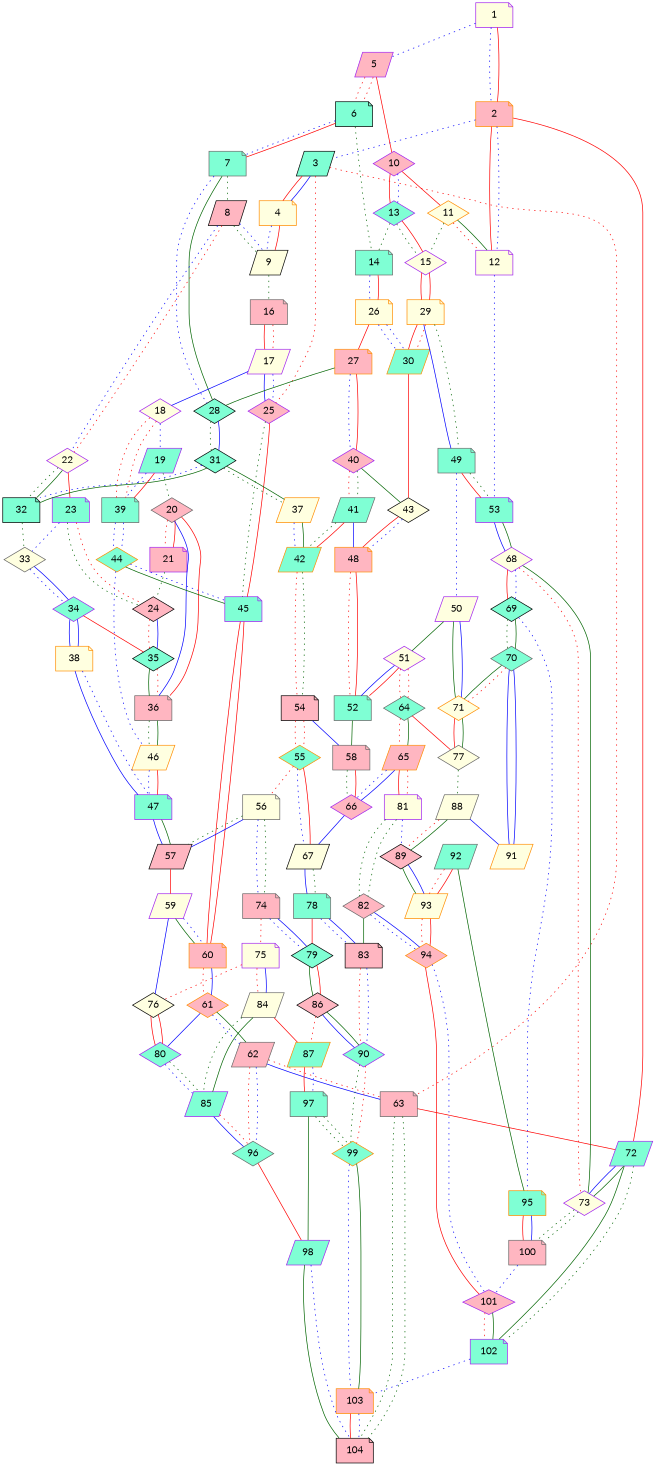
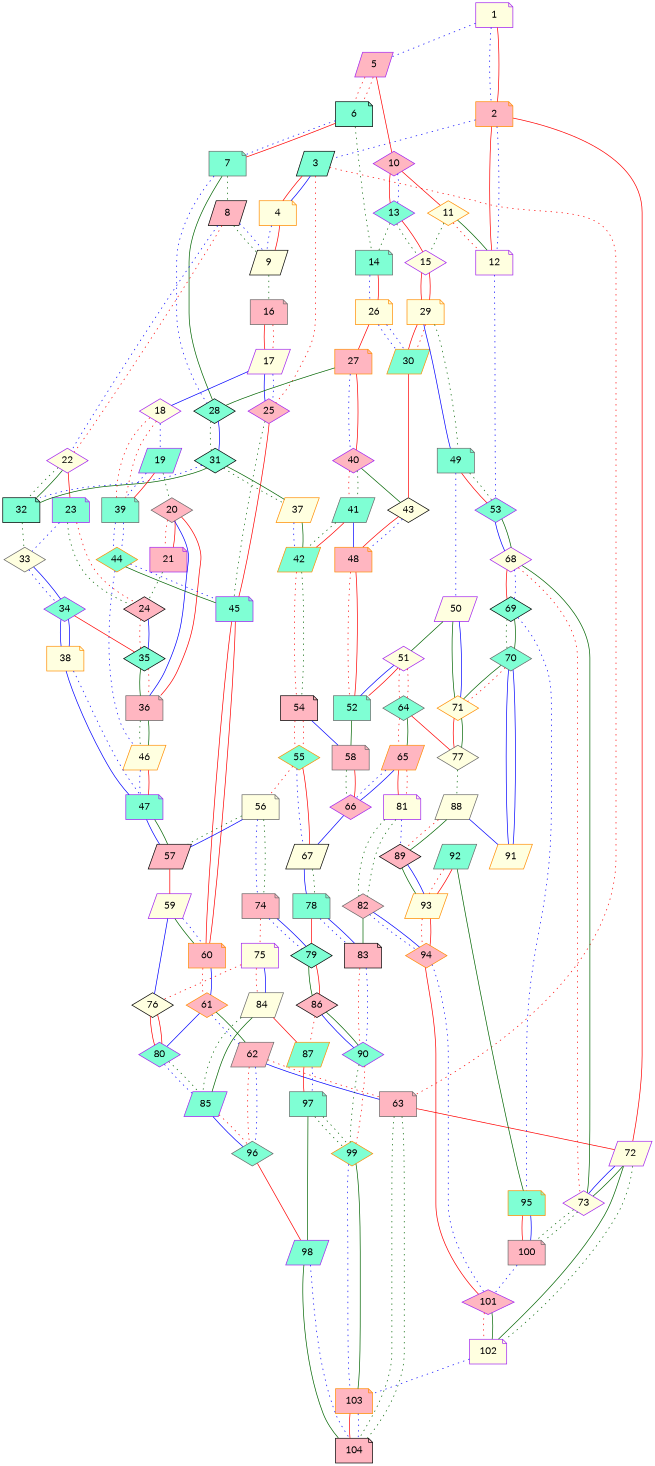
node "53": shape note -> diamond
node "72": fillcolor aquamarine -> lightyellow
node "102": fillcolor aquamarine -> lightyellow
